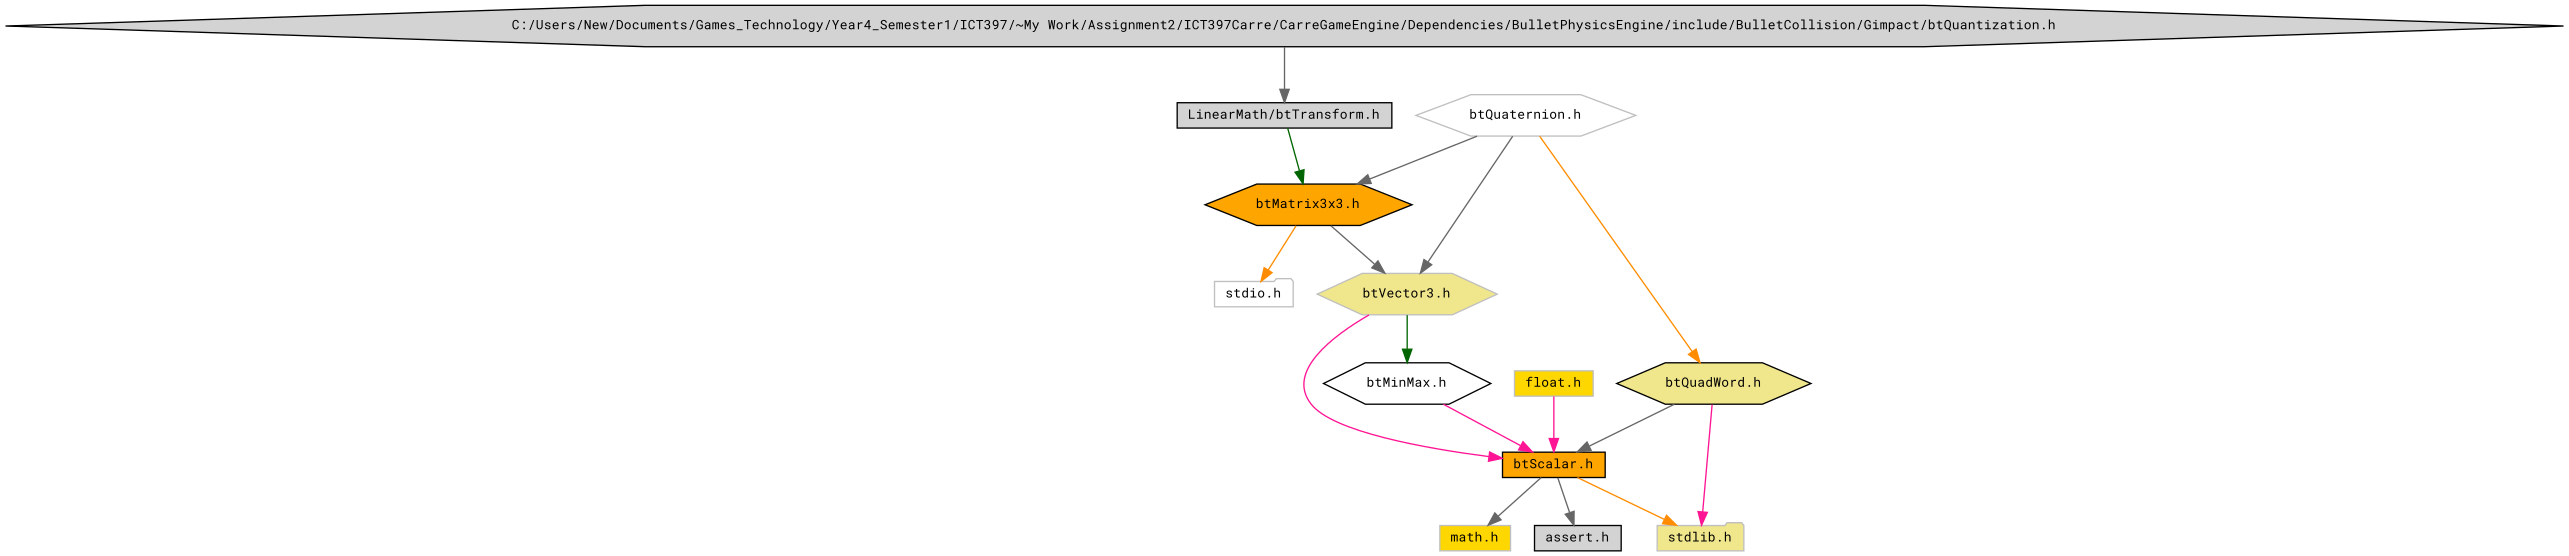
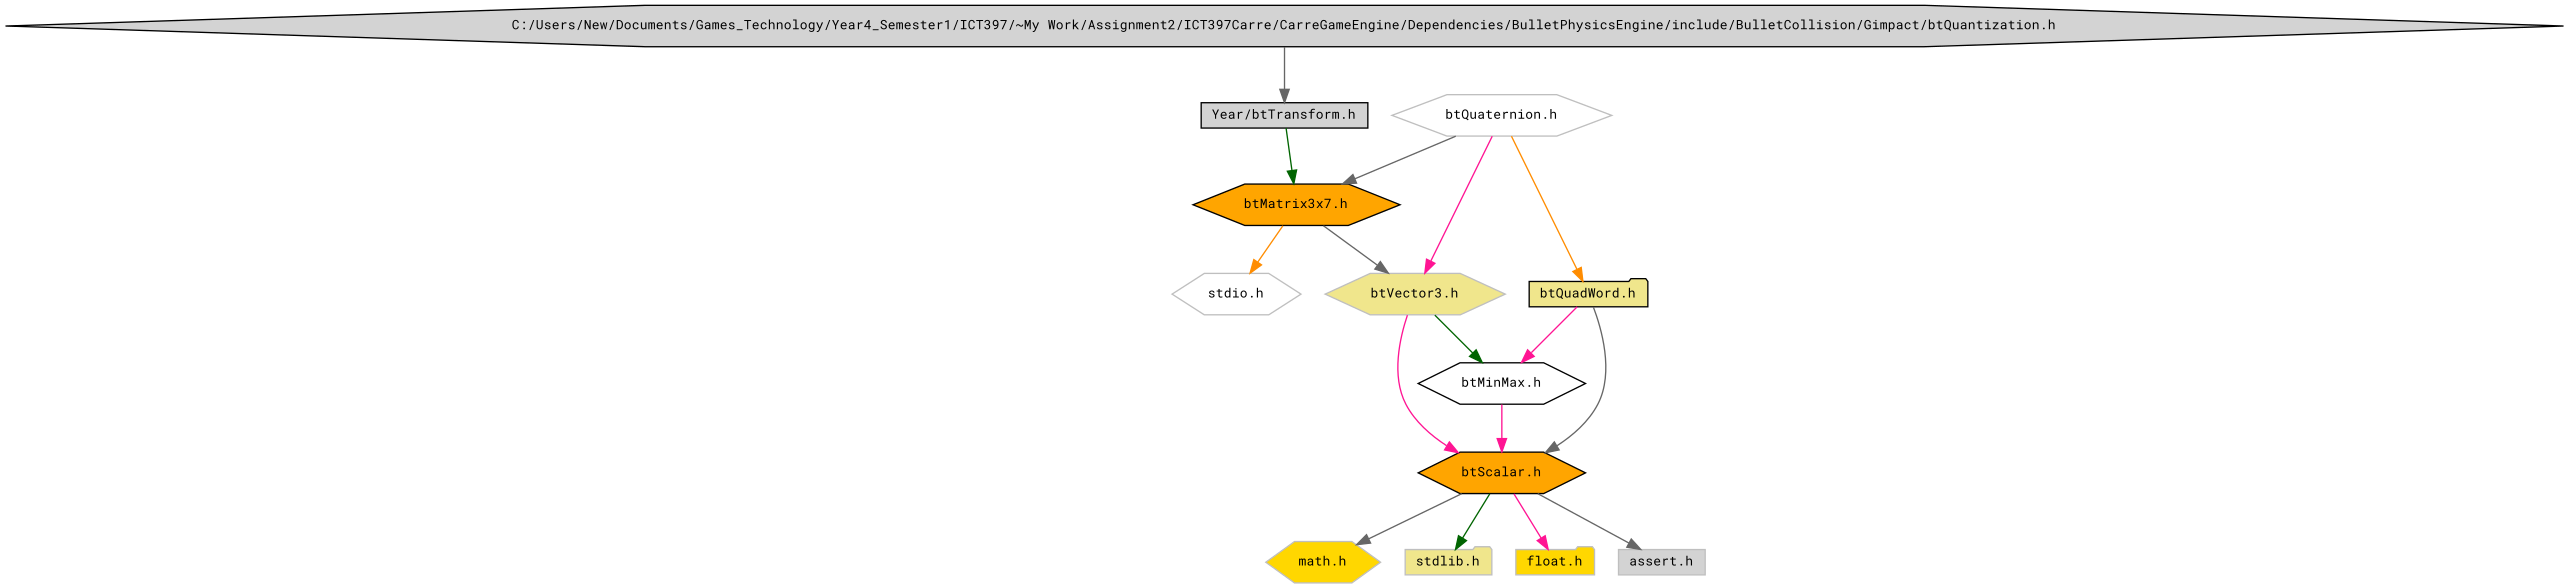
node "LinearMath/btTransform.h": label "LinearMath/btTransform.h" -> "Year/btTransform.h"
edge "btQuaternion.h" -> "btVector3.h": color gray40 -> deeppink
node "btMatrix3x3.h": label "btMatrix3x3.h" -> "btMatrix3x7.h"
node "stdio.h": shape folder -> hexagon
node "float.h": shape box -> folder
node "btQuadWord.h": shape hexagon -> folder
edge "float.h" -> "btScalar.h": reversed
edge "btQuadWord.h" -> "stdlib.h": now "btQuadWord.h" -> "btMinMax.h"
node "btScalar.h": shape box -> hexagon
edge "btScalar.h" -> "stdlib.h": color darkorange -> darkgreen
node "math.h": shape box -> hexagon
node "assert.h": color black -> grey75
